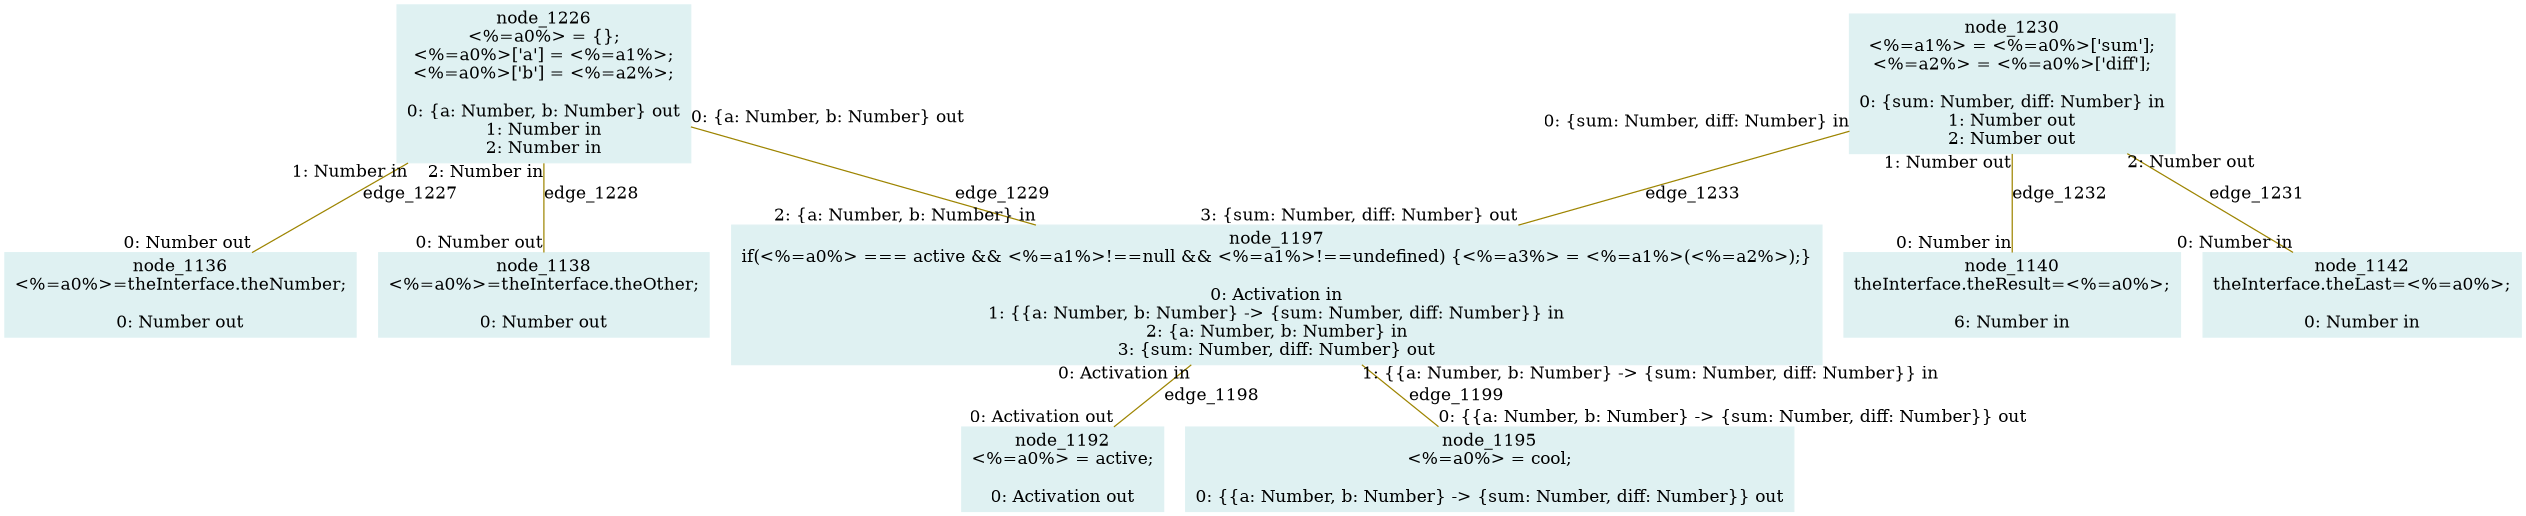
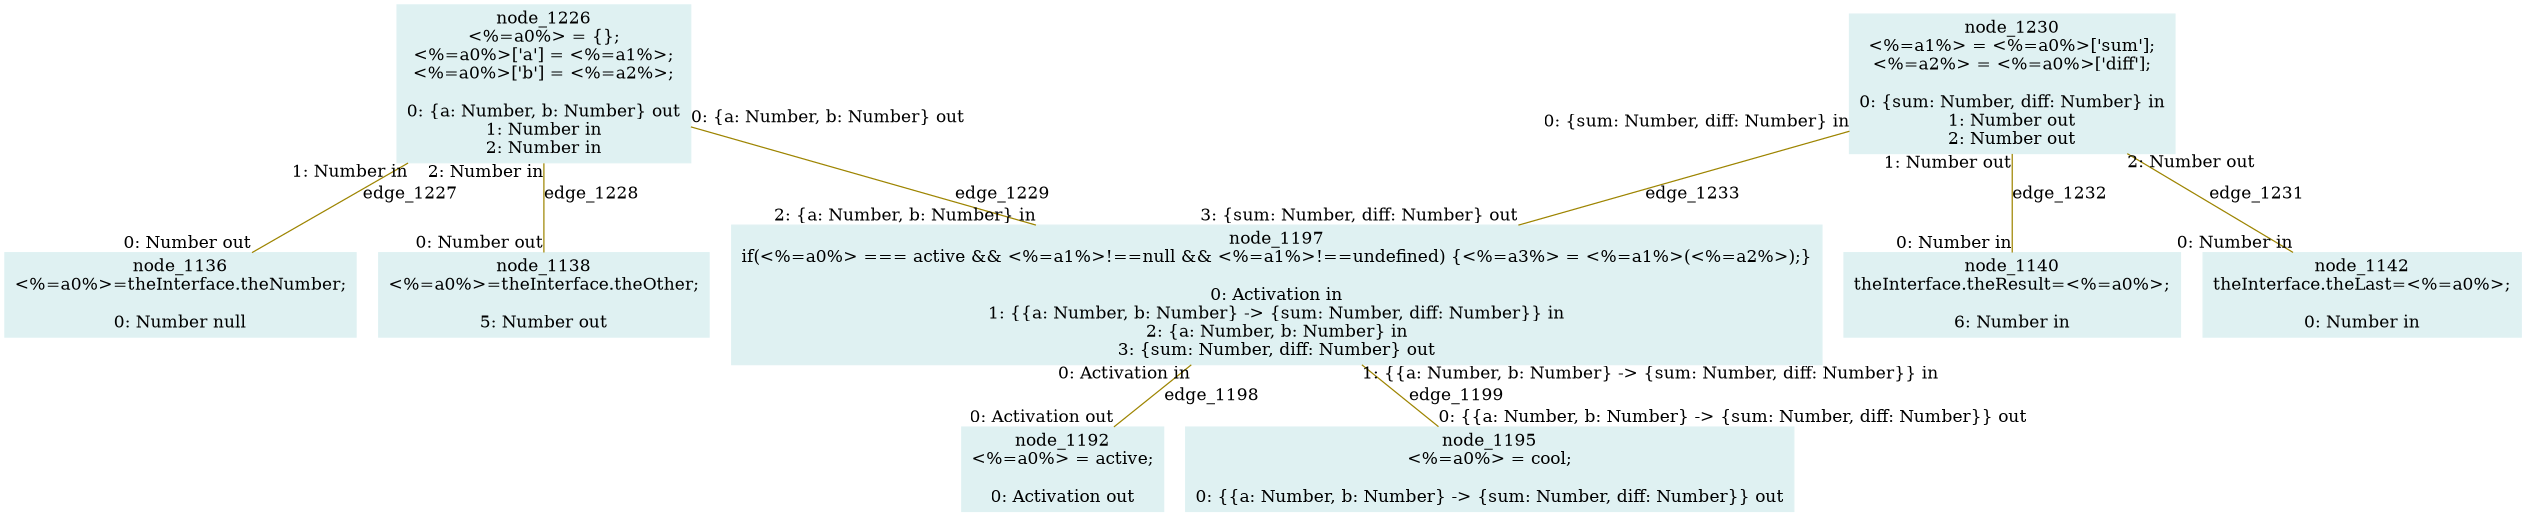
node "node_1136 <%=a0%>=theInterface.theNumber; 0: Number out": label "node_1136 <%=a0%>=theInterface.theNumber; 0: Number out" -> "node_1136 <%=a0%>=theInterface.theNumber; 0: Number null"
node "node_1138 <%=a0%>=theInterface.theOther; 0: Number out": label "node_1138 <%=a0%>=theInterface.theOther; 0: Number out" -> "node_1138 <%=a0%>=theInterface.theOther; 5: Number out"
